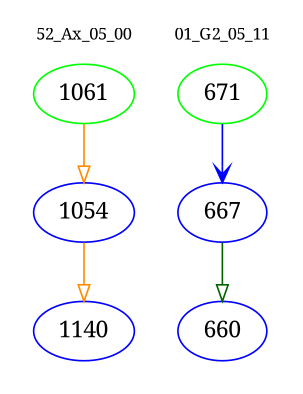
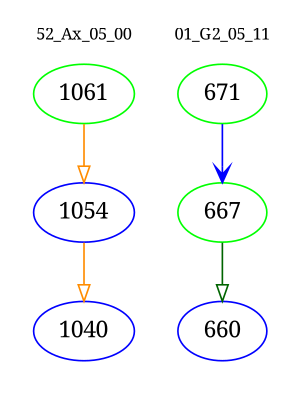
node "667": color blue -> green
node "1140": label "1140" -> "1040"
